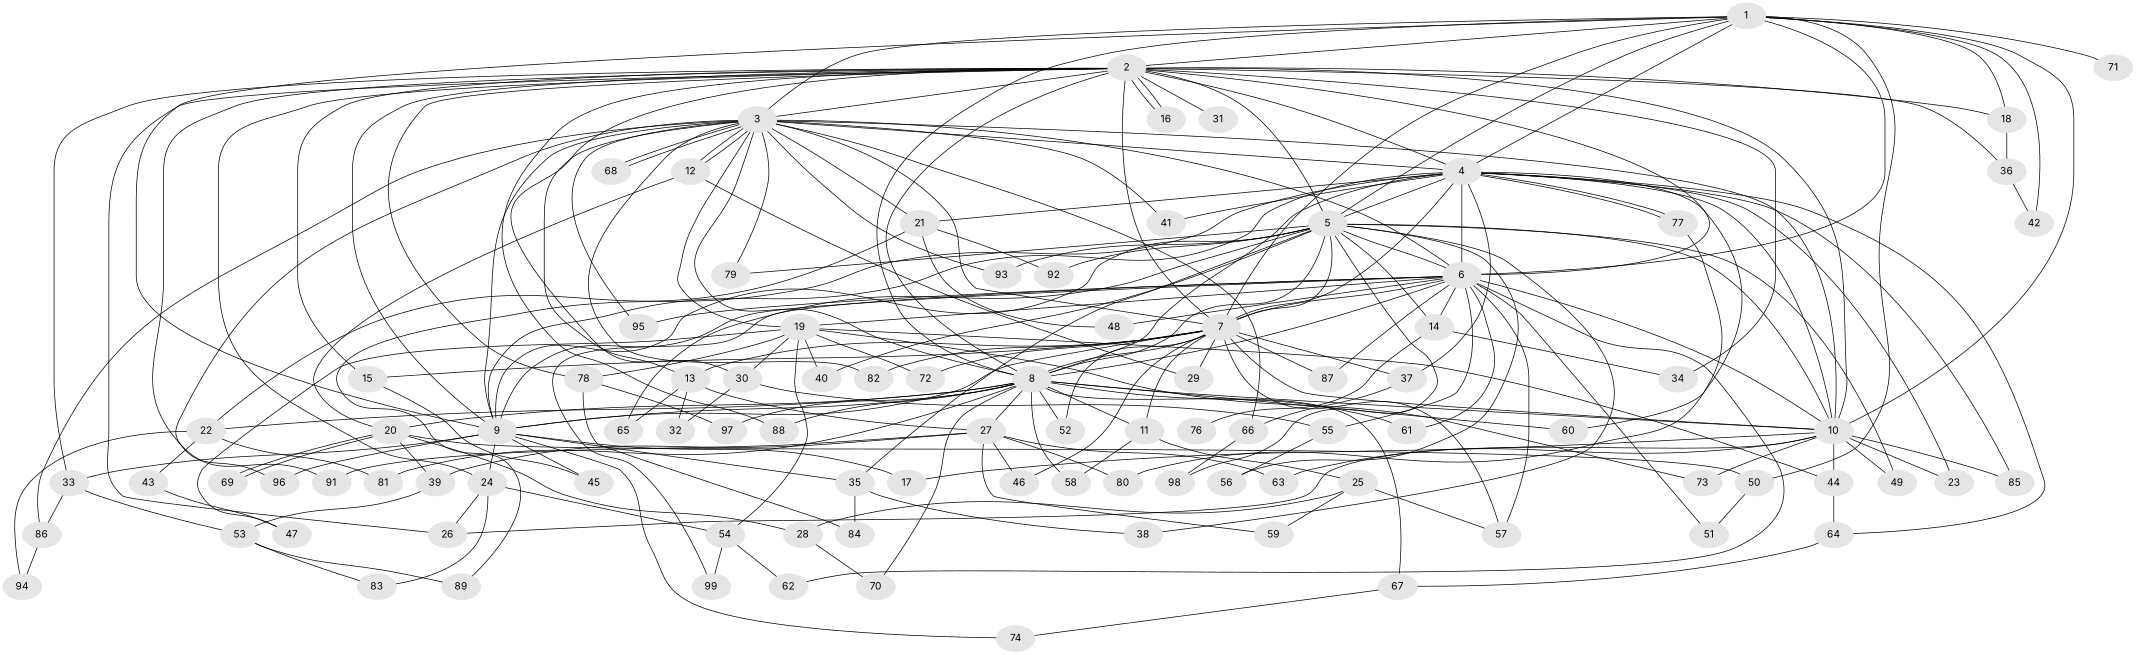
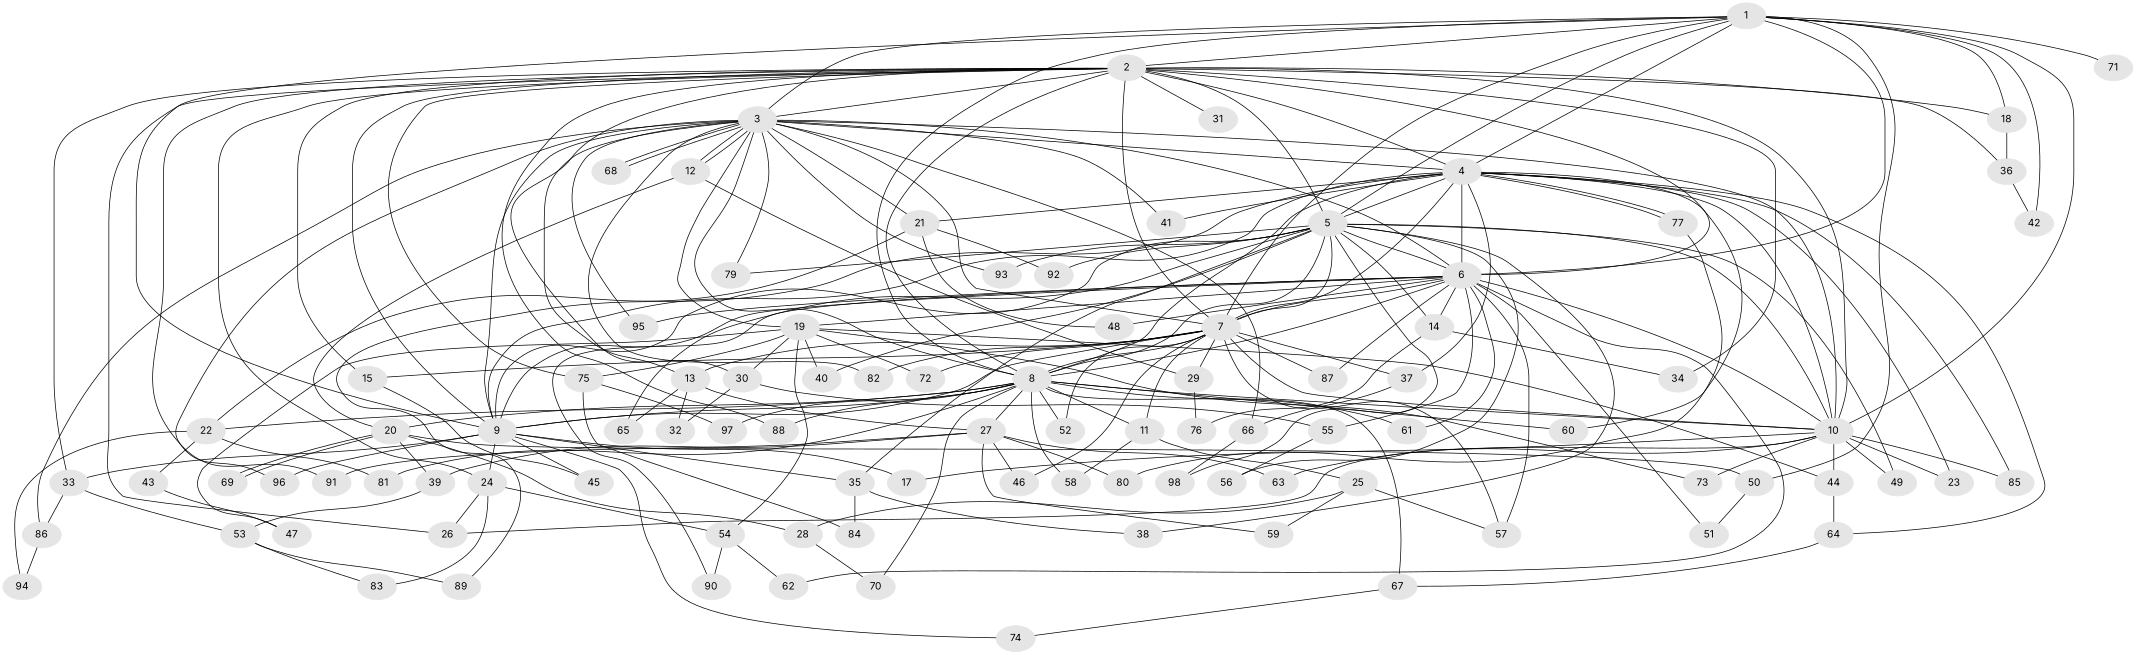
node "16": removed
node "78": label "78" -> "75"
edge "29" -- "76": added
node "99": label "99" -> "90"
